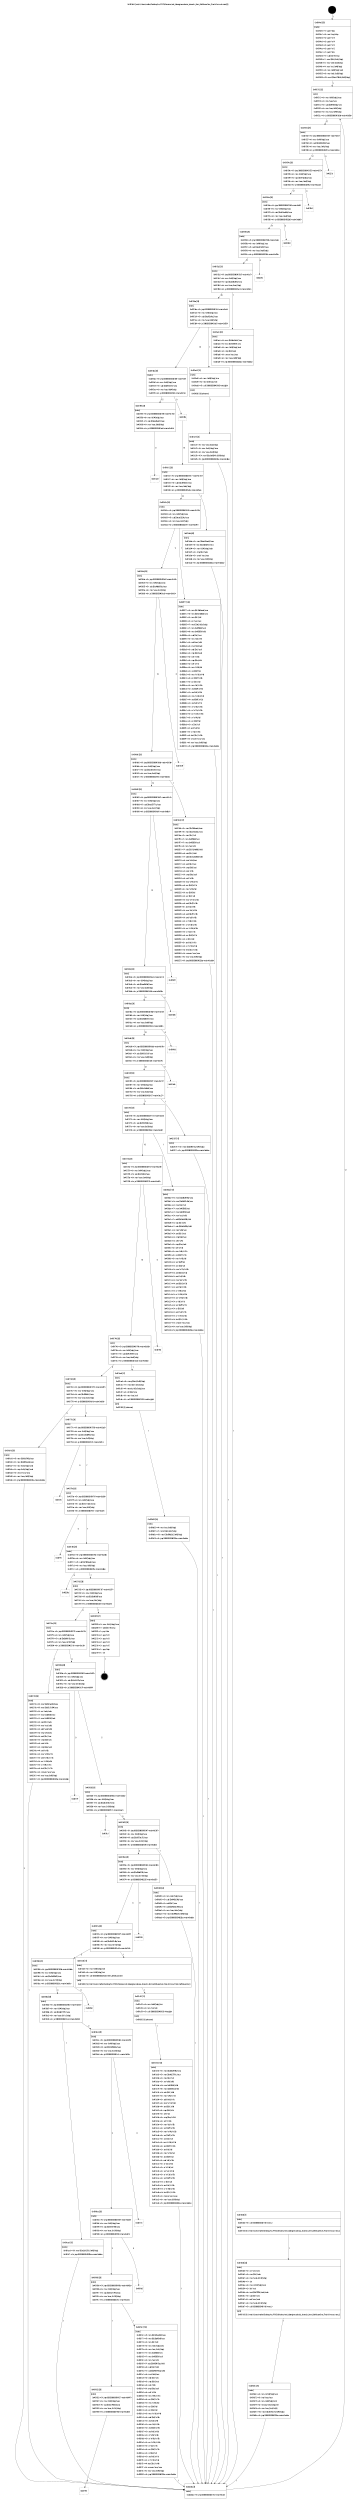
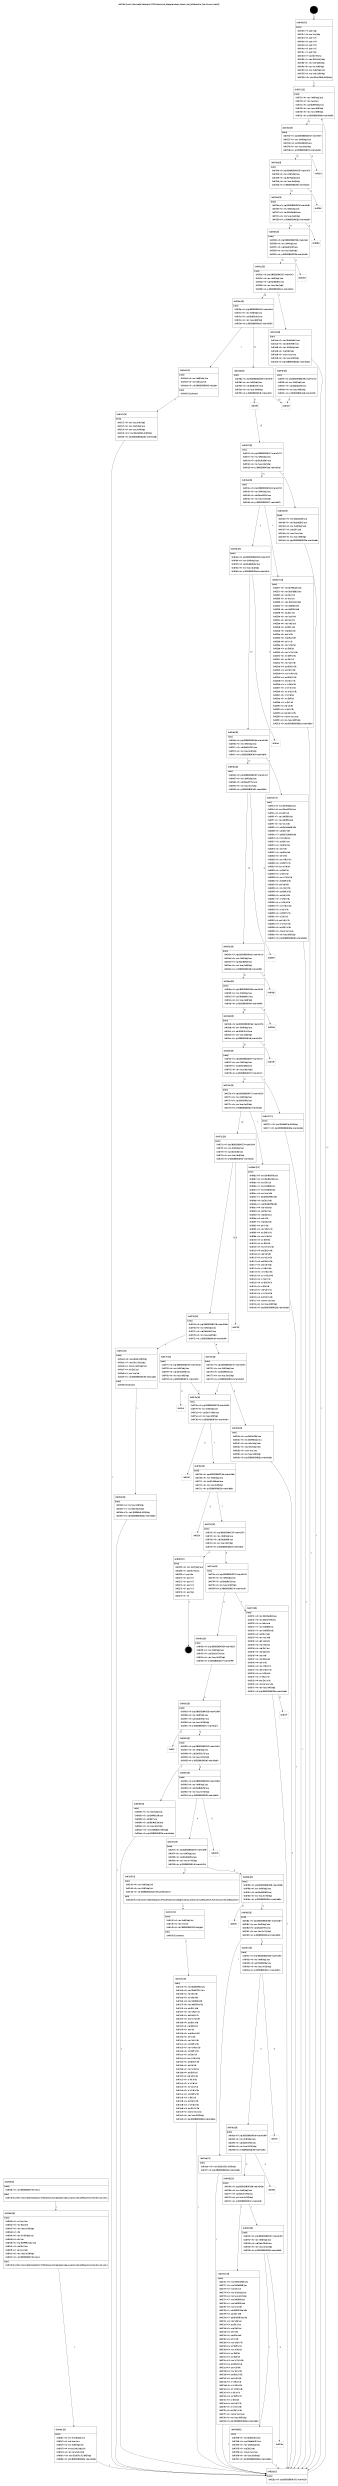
edge "0x4015da [28]" -> "0x4015f6 [28]": now "0x4015da [28]" -> "0x401aa8"
edge "0x401762 [28]" -> "0x40177e [28]": now "0x401762 [28]" -> "0x40179a [28]"
edge "0x40180a [28]" -> "0x401e7f": now "0x402116 [86]" -> "0x401e7f"
node "0x401948 [30]": added
